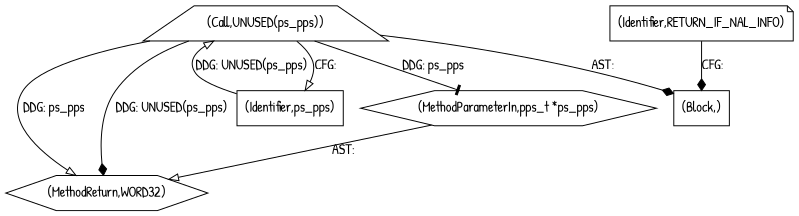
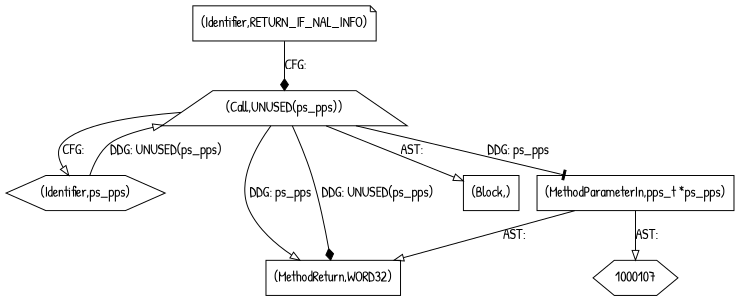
edge "(Call,UNUSED(ps_pps))" -> "(Block,)": arrowhead diamond -> onormal
edge "(Identifier,RETURN_IF_NAL_INFO)" -> "(Block,)": now "(Identifier,RETURN_IF_NAL_INFO)" -> "(Call,UNUSED(ps_pps))"
node "(Identifier,ps_pps)": shape box -> hexagon
node "(MethodParameterIn,pps_t *ps_pps)": shape hexagon -> box
node "(MethodReturn,WORD32)": shape hexagon -> box
node "1000107": added
